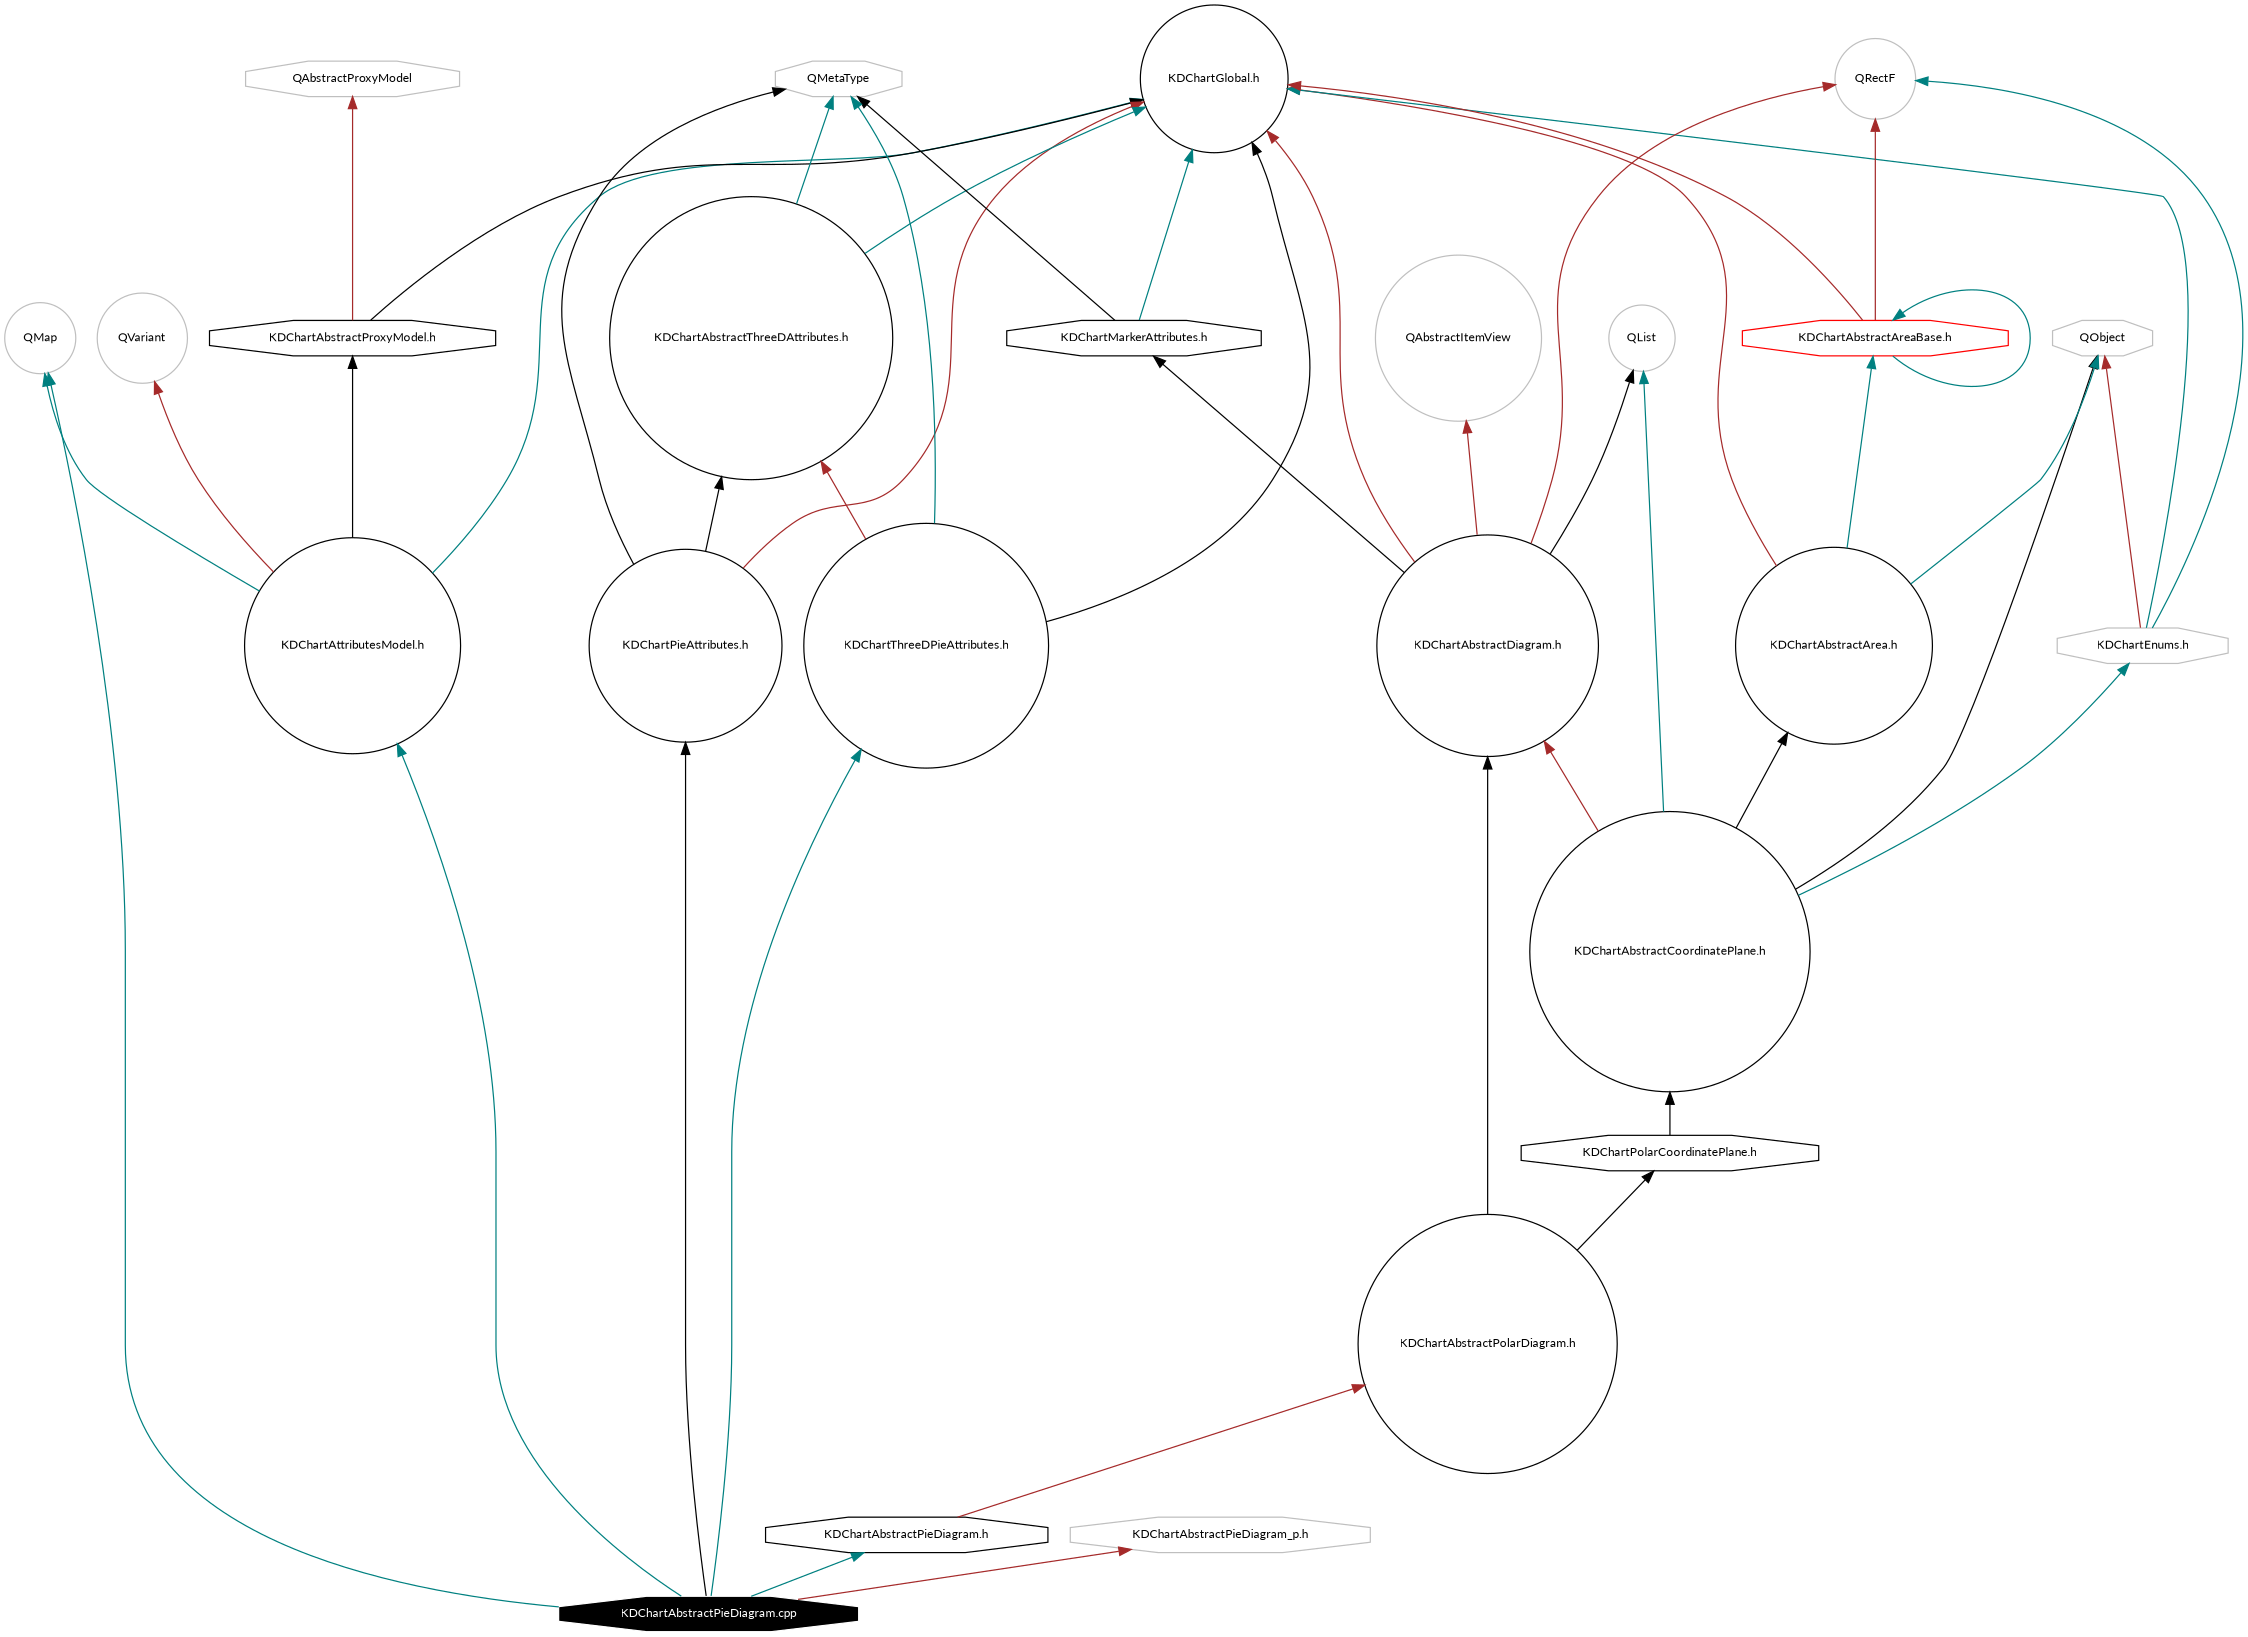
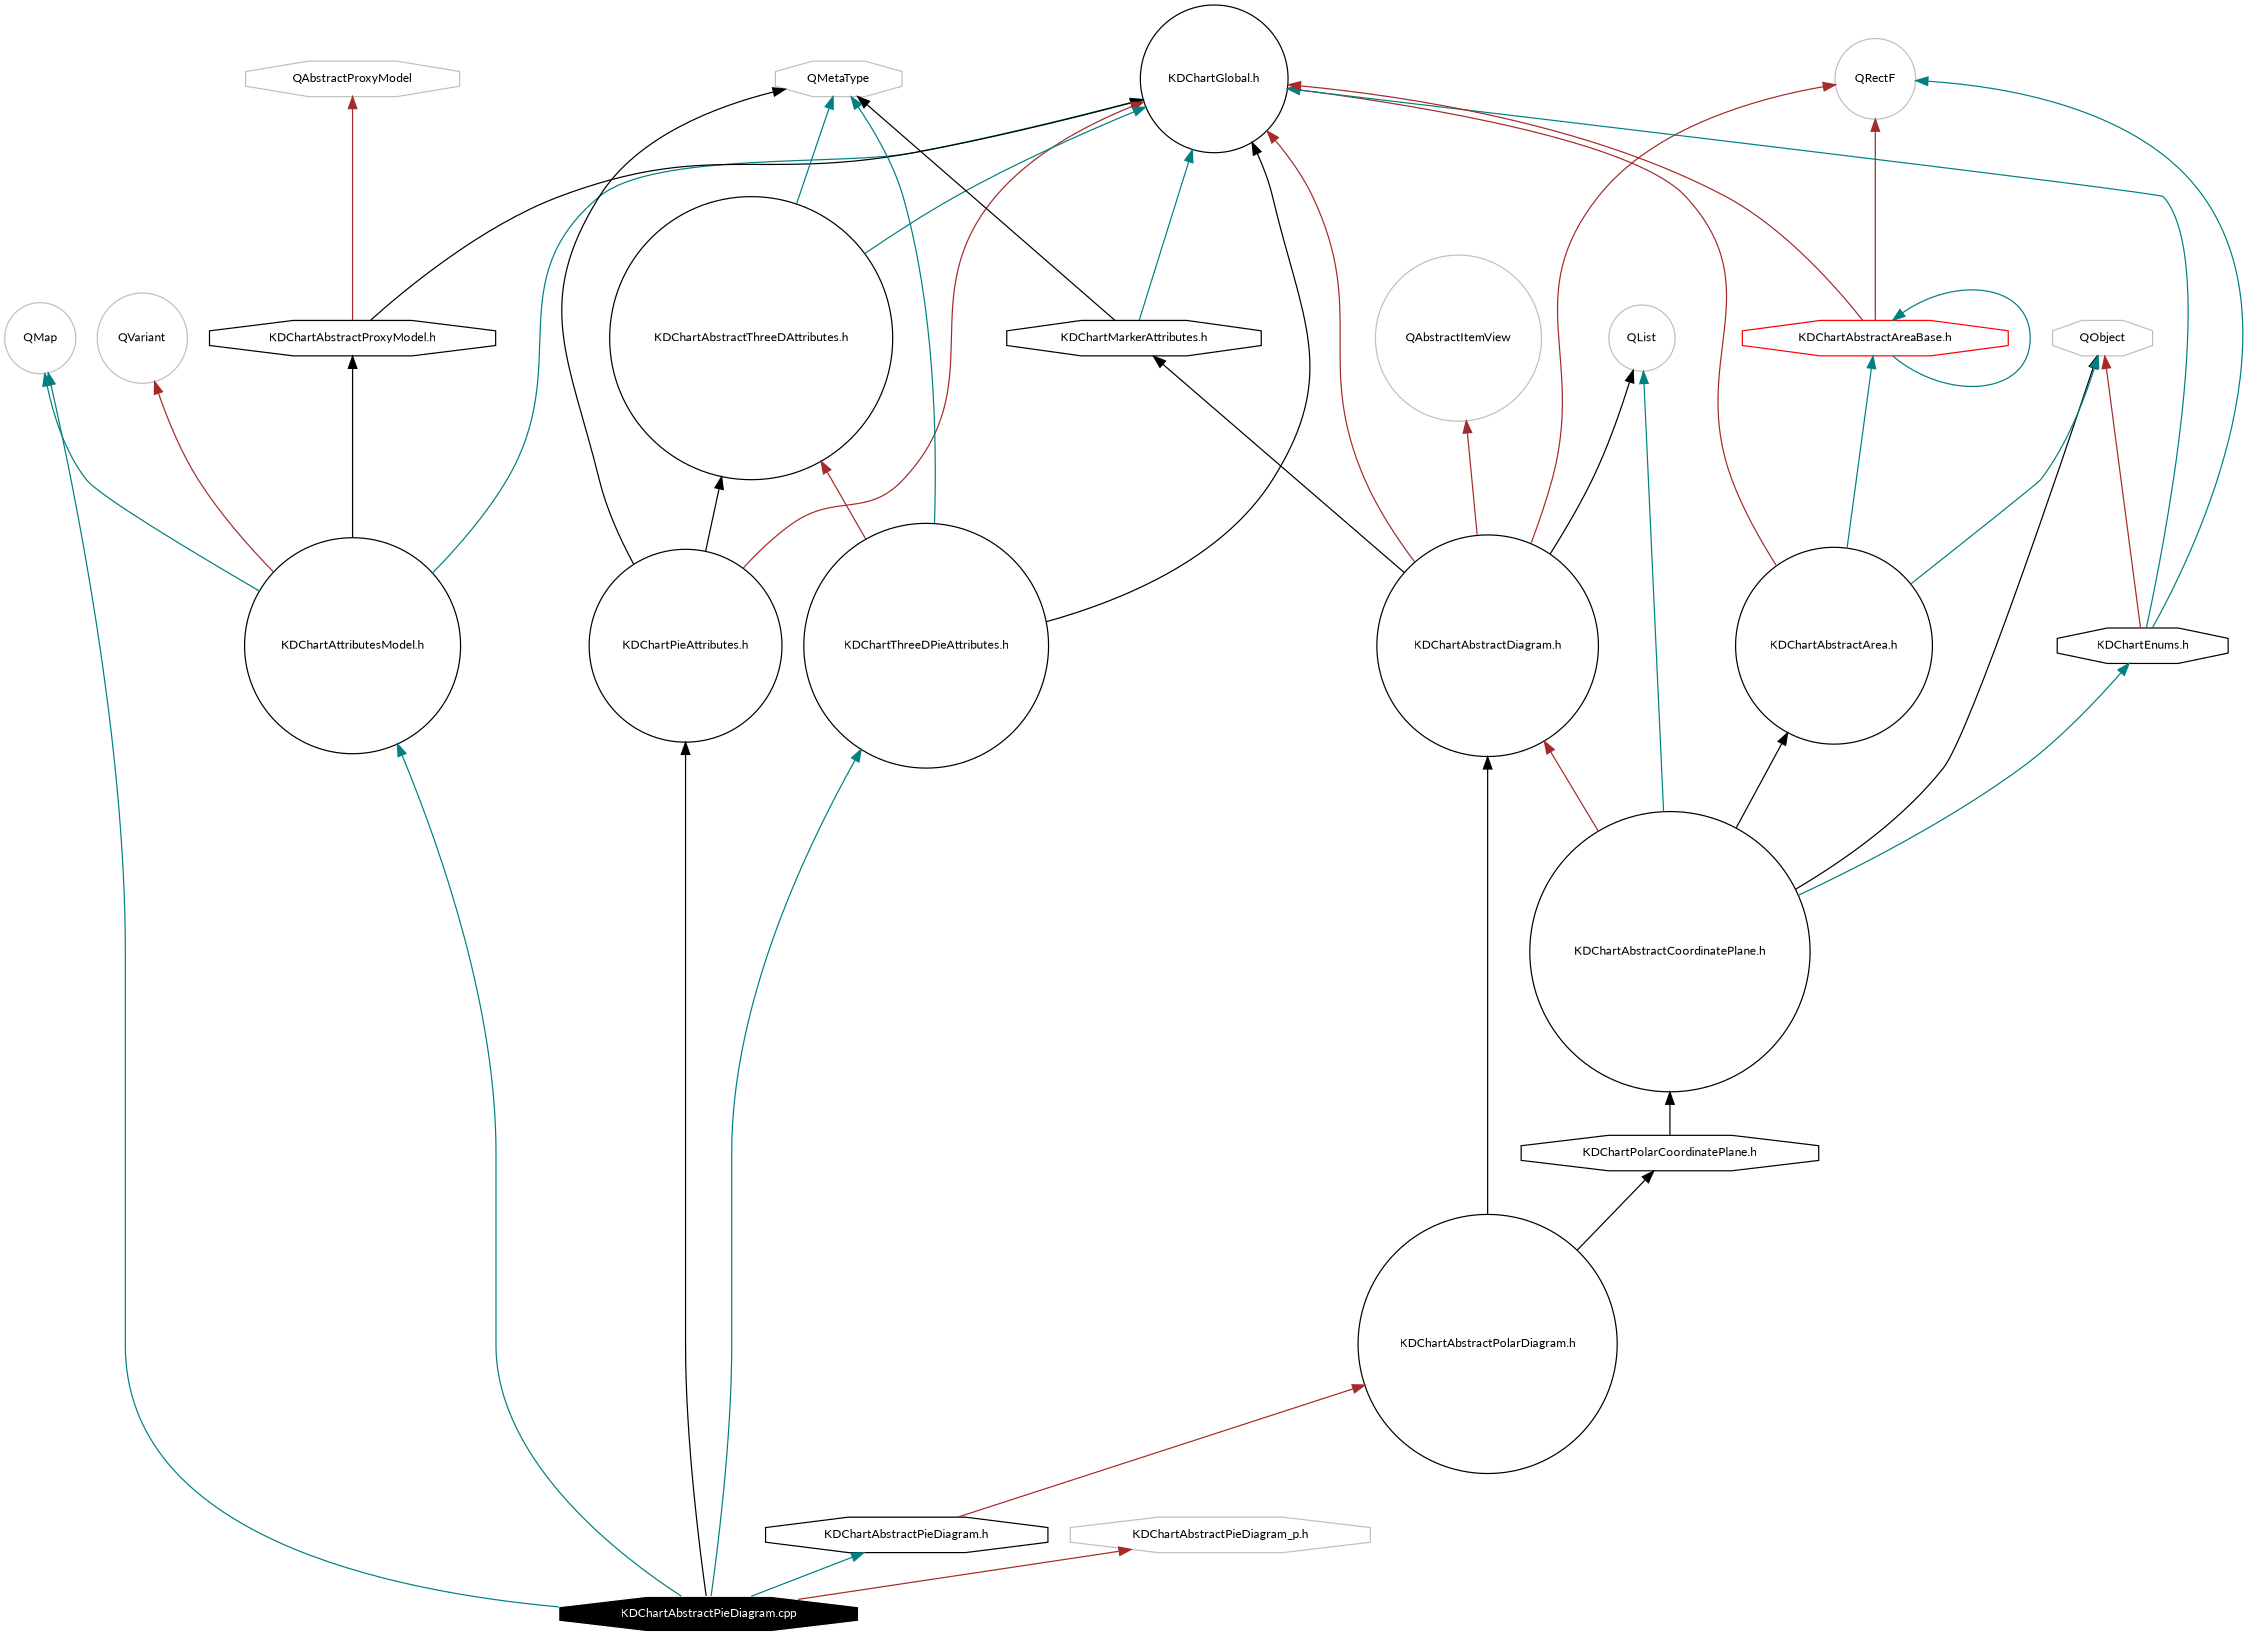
node "KDChartEnums.h": color grey75 -> black
